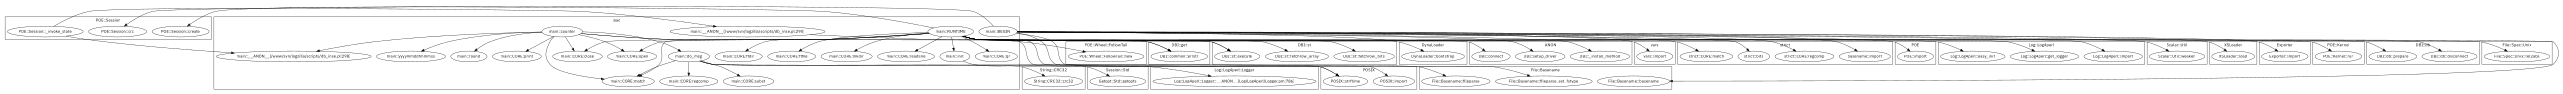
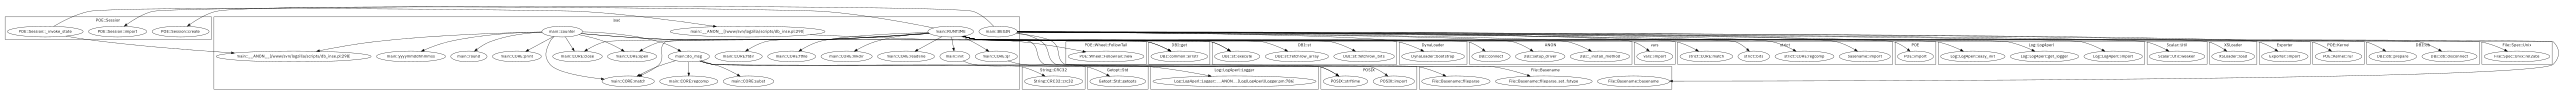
node "POE::Session::crc": label "POE::Session::crc" -> "POE::Session::import"
edge "main::RUNTIME" -> "Log::Log4perl::Logger::__ANON__[Log/Log4perl/Logger.pm:786]": now "main::CORE:qr" -> "Log::Log4perl::Logger::__ANON__[Log/Log4perl/Logger.pm:786]"
cluster "Session::Std": label "Session::Std" -> "Getopt::Std"
